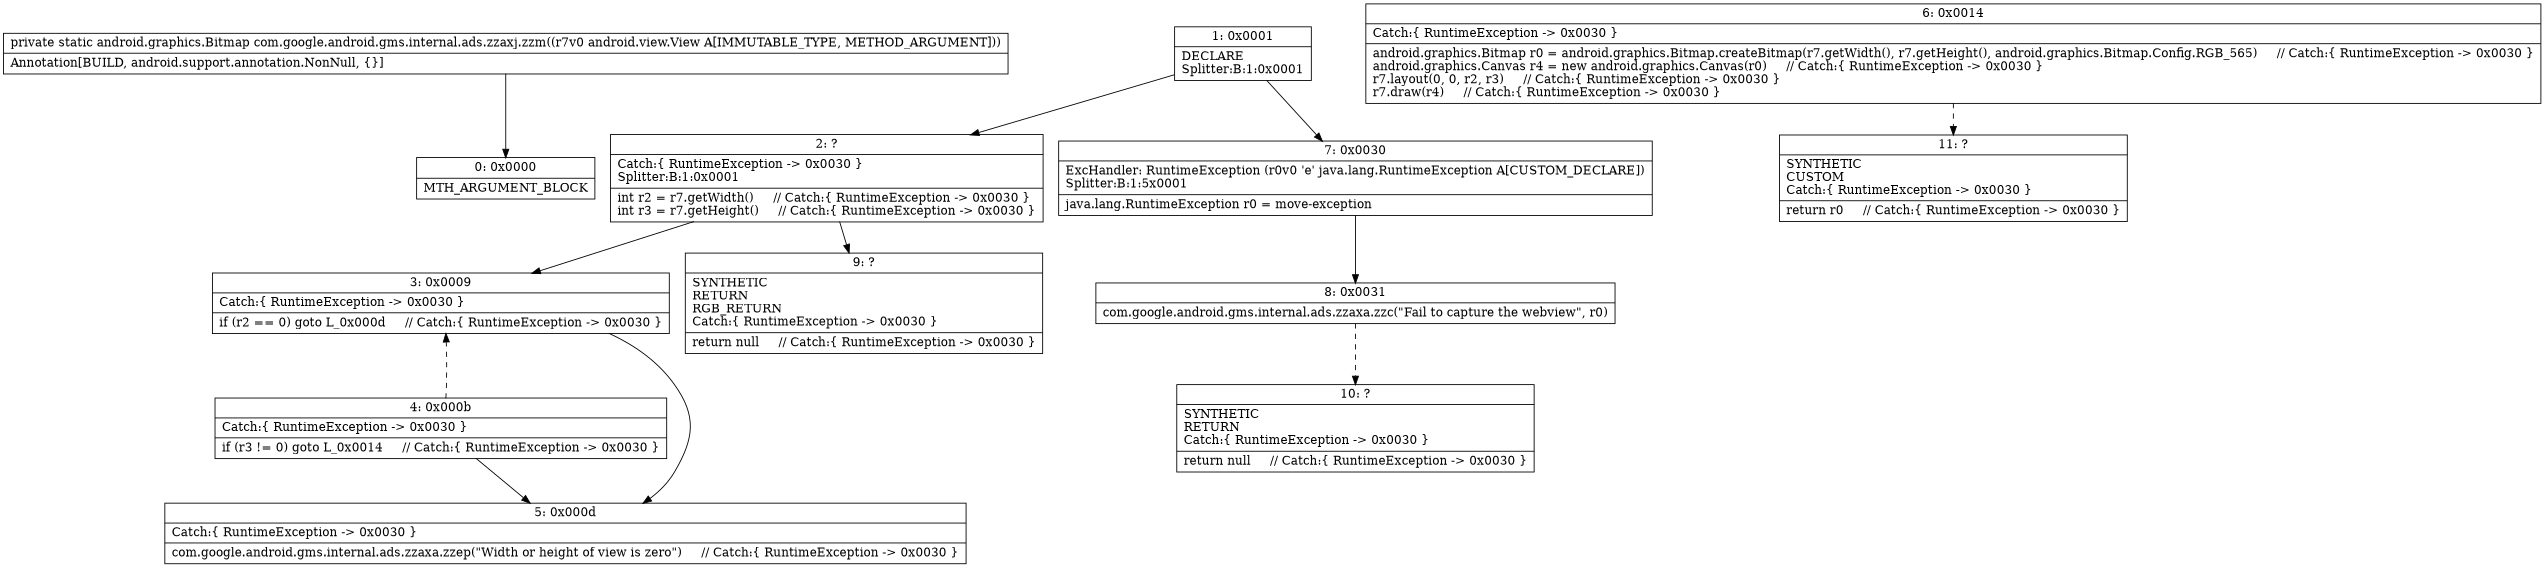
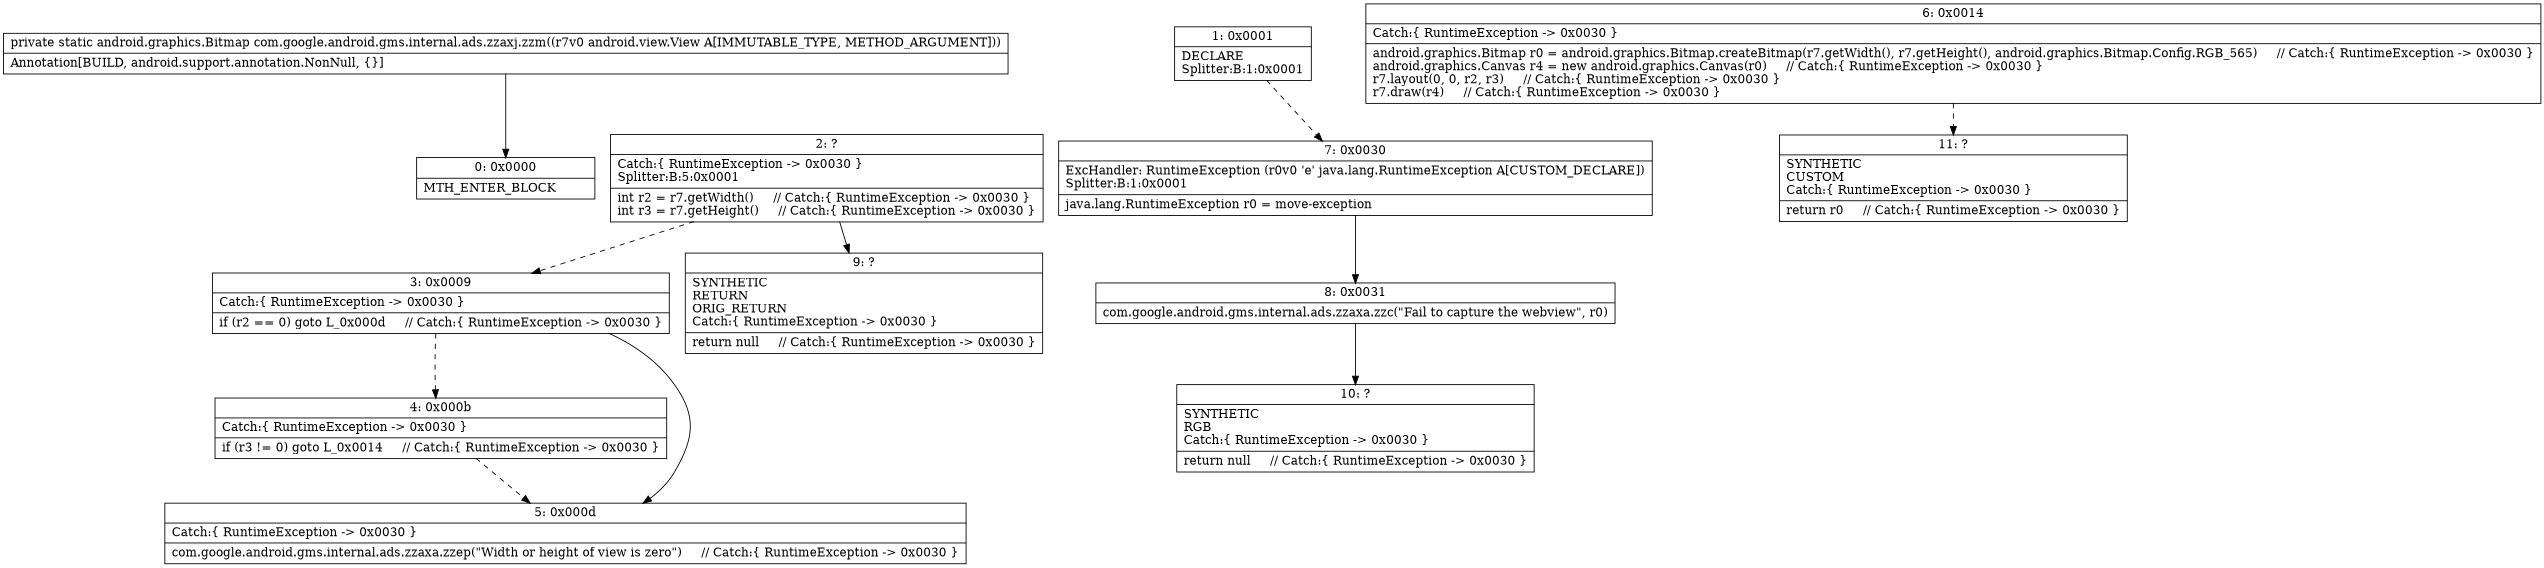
edge "1: 0x0001" -> "2: ?": removed
edge "1: 0x0001" -> "7: 0x0030": style solid -> dashed
node "2: ?": text "Splitter:B:1:0x0001" -> "Splitter:B:5:0x0001"
node "7: 0x0030": text "Splitter:B:1:5x0001" -> "Splitter:B:1:0x0001"
node "0: 0x0000": text "MTH_ARGUMENT_BLOCK" -> "MTH_ENTER_BLOCK"
edge "2: ?" -> "3: 0x0009": style solid -> dashed
node "9: ?": text "RGB_RETURN" -> "ORIG_RETURN"
edge "8: 0x0031" -> "10: ?": style dashed -> solid
edge "4: 0x000b" -> "3: 0x0009": reversed
node "10: ?": text "RETURN" -> "RGB"
edge "4: 0x000b" -> "5: 0x000d": style solid -> dashed
